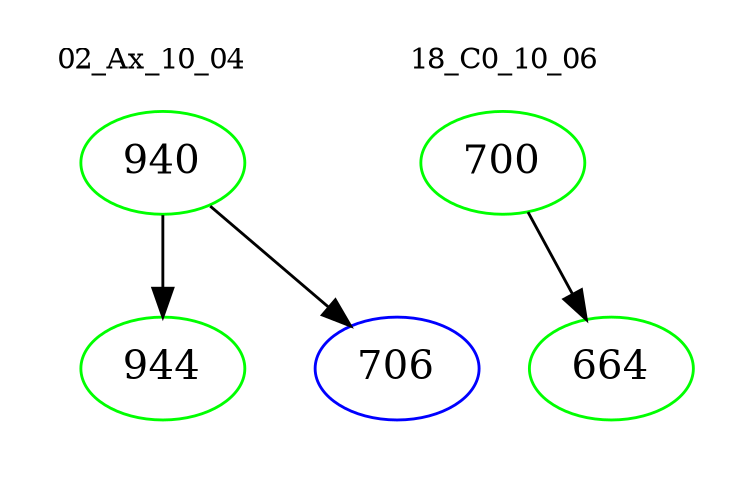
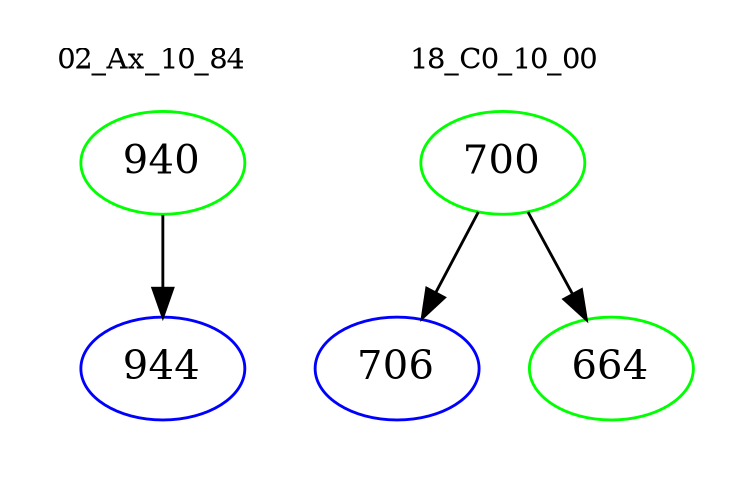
cluster "02_Ax_10_04": label "02_Ax_10_04" -> "02_Ax_10_84"
cluster "18_C0_10_06": label "18_C0_10_06" -> "18_C0_10_00"
edge "940" -> "706": now "700" -> "706"
node "944": color green -> blue
